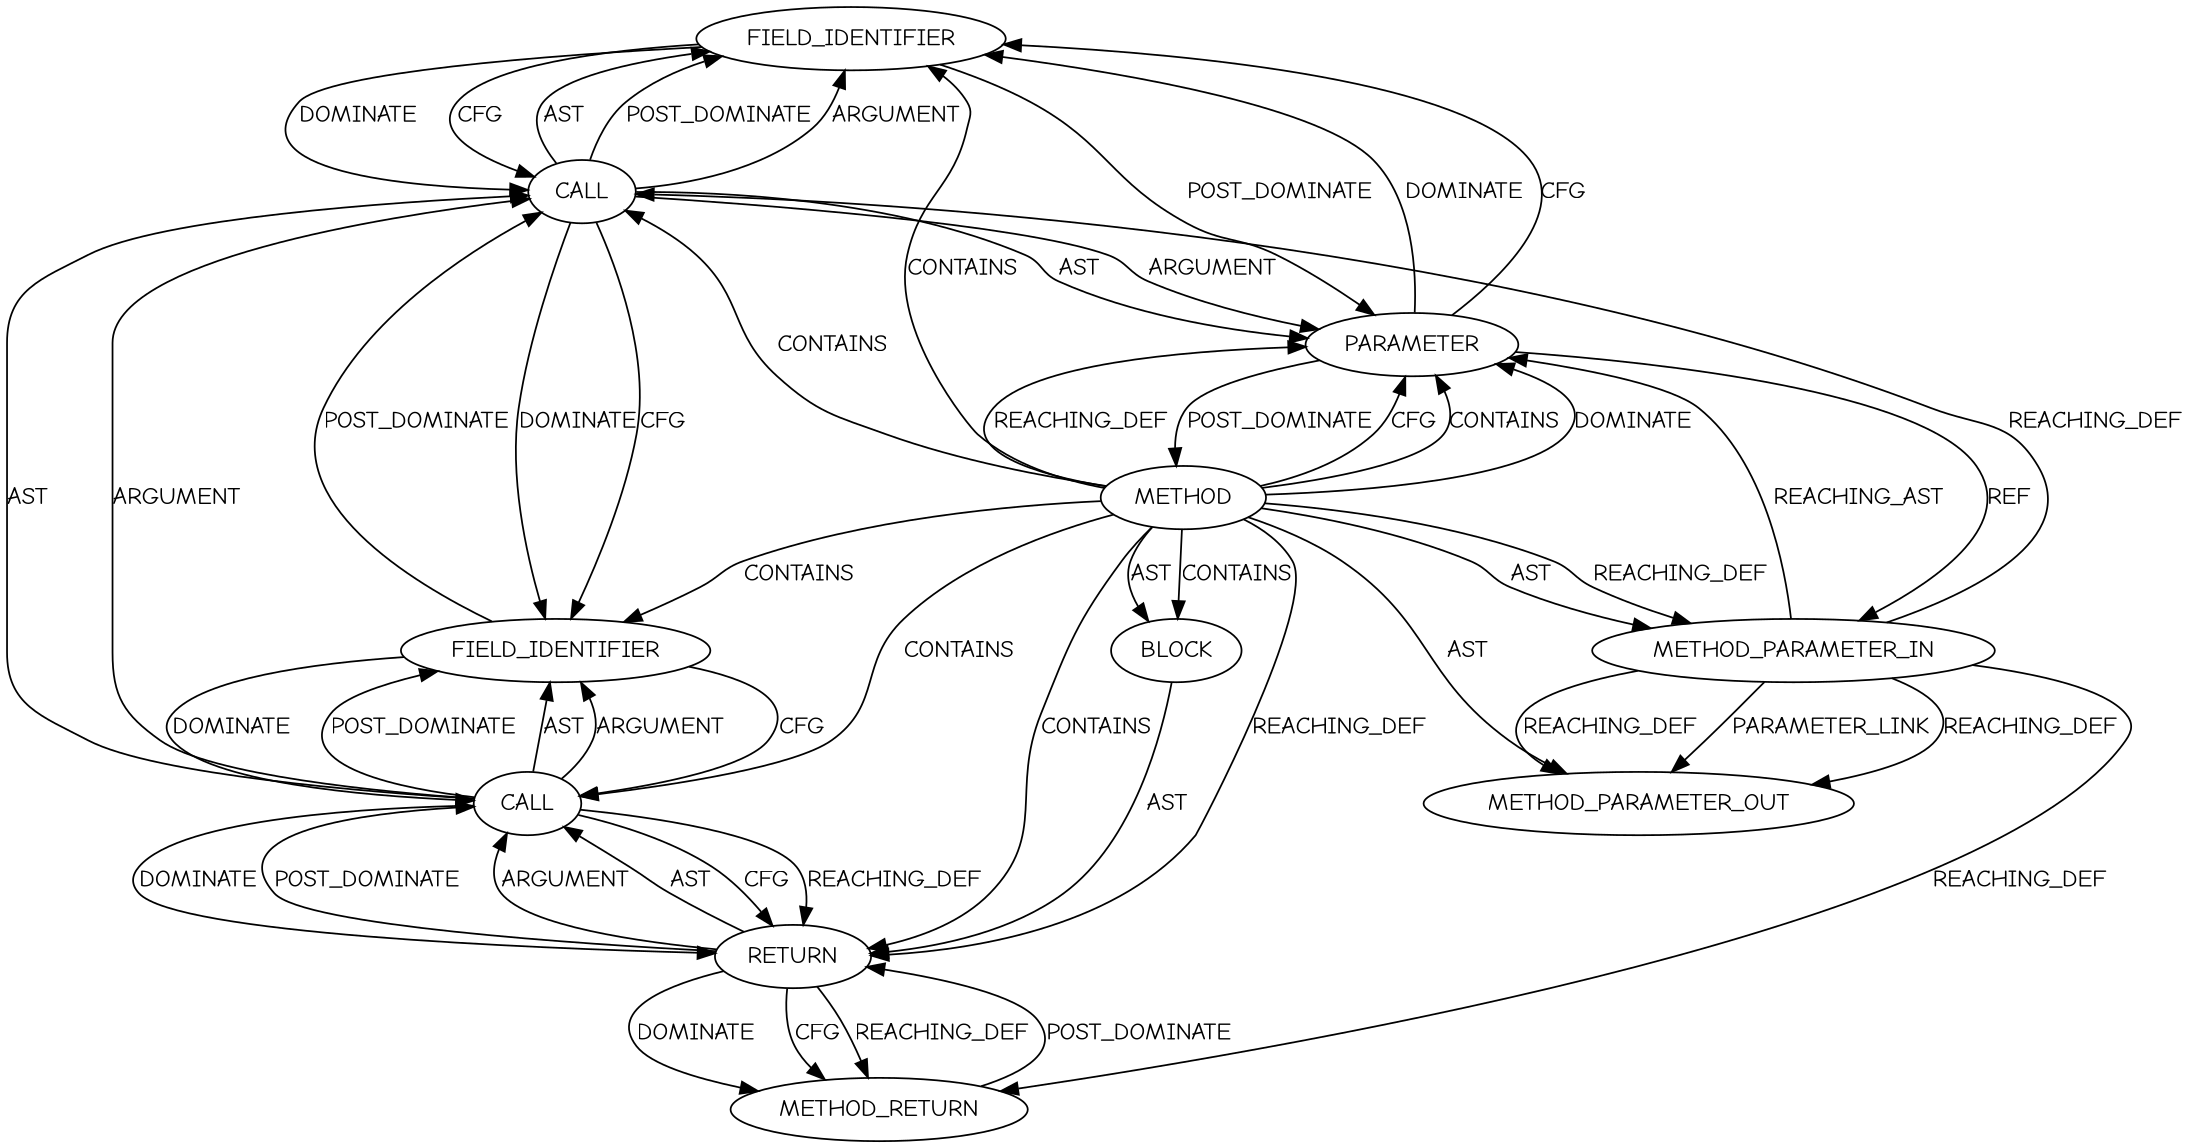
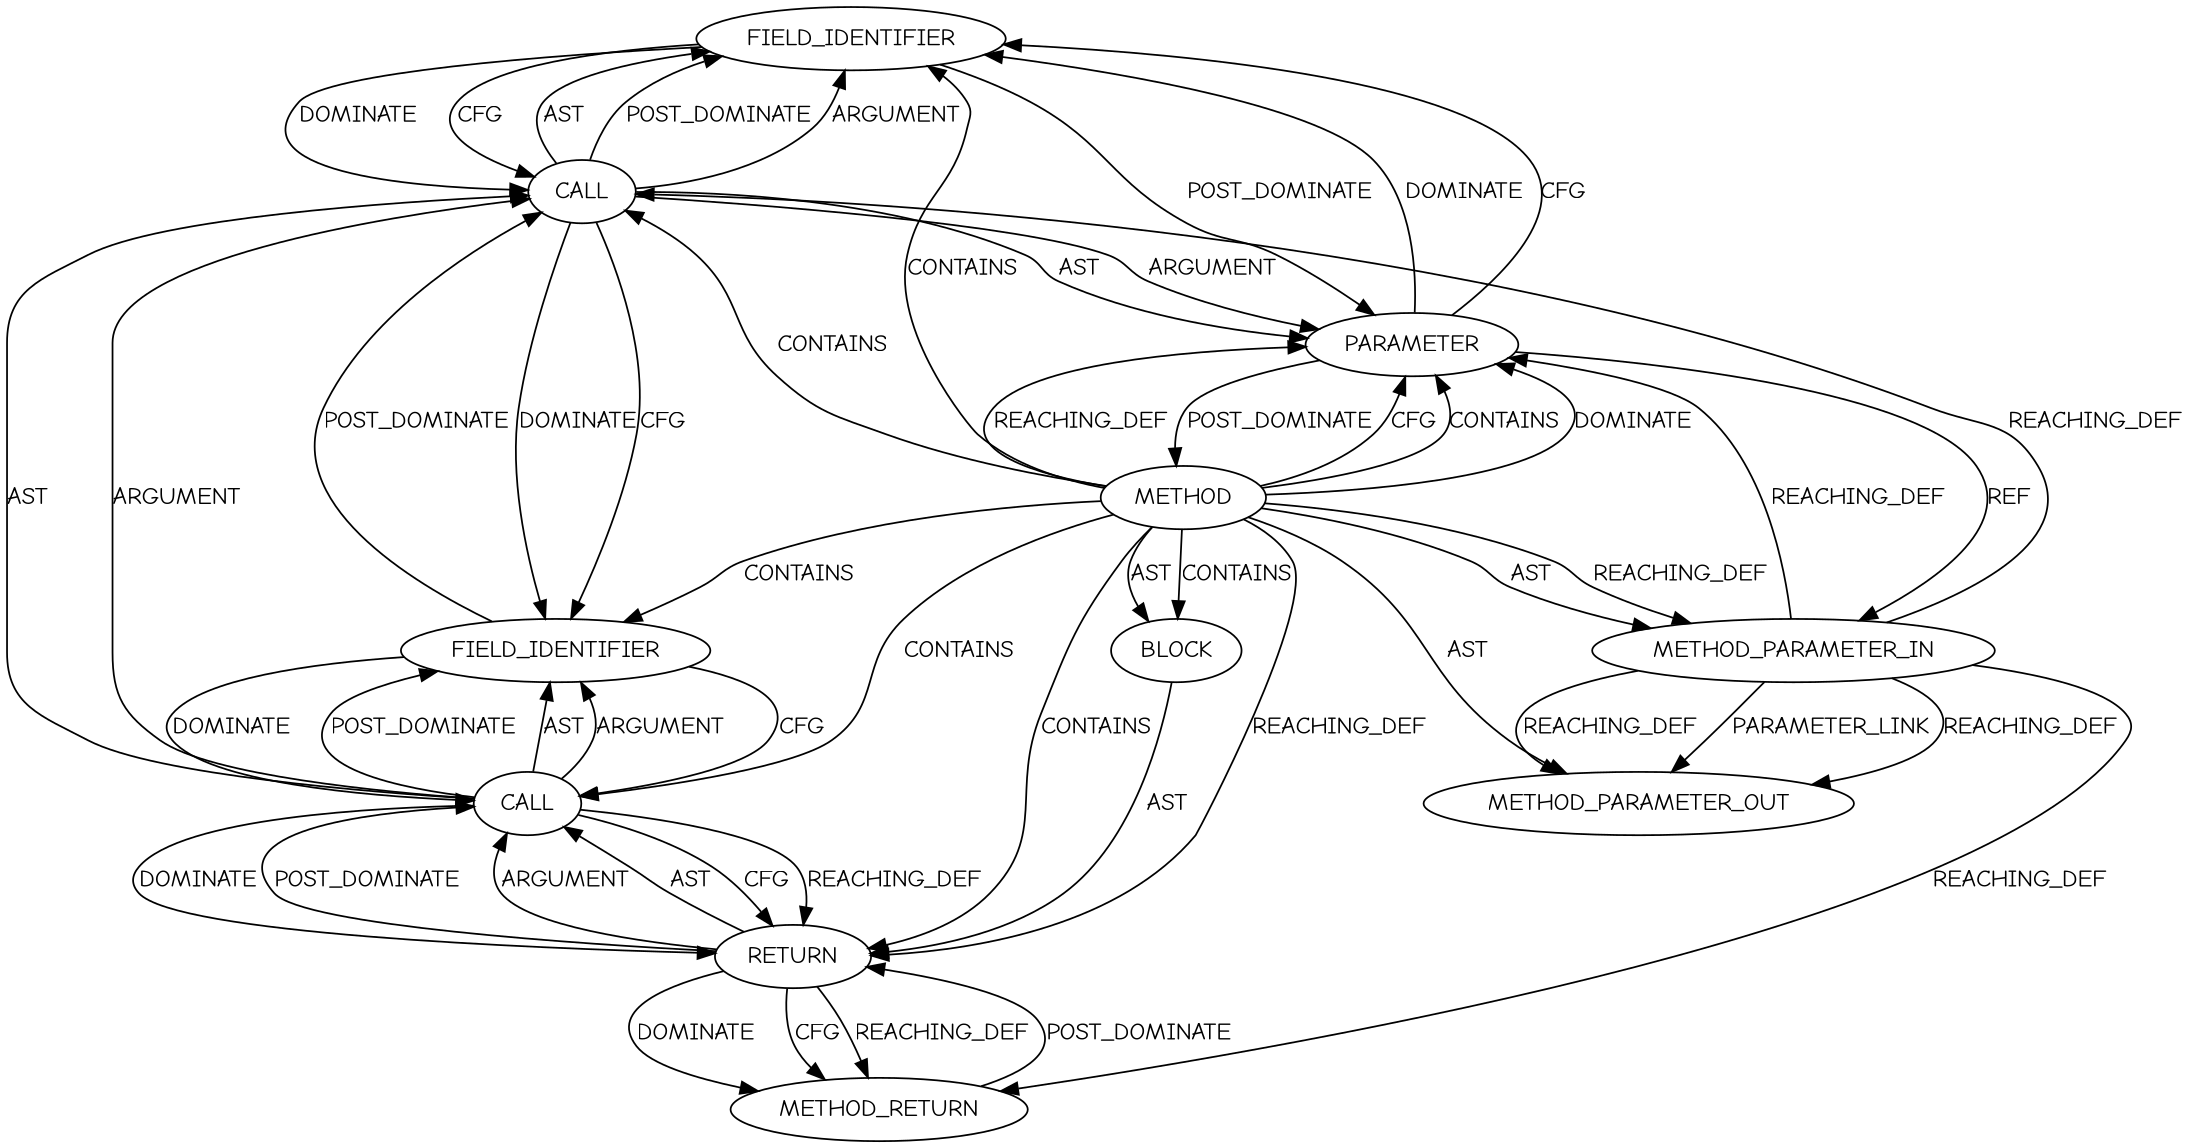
edge "METHOD_PARAMETER_IN" -> "PARAMETER": label "REACHING_AST" -> "REACHING_DEF"
